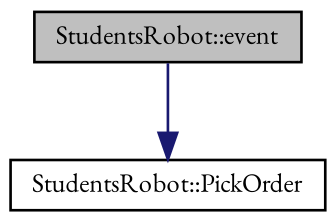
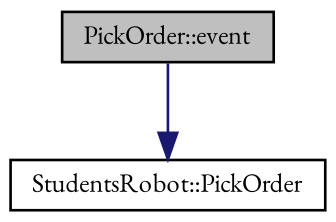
node "StudentsRobot::event": label "StudentsRobot::event" -> "PickOrder::event"
